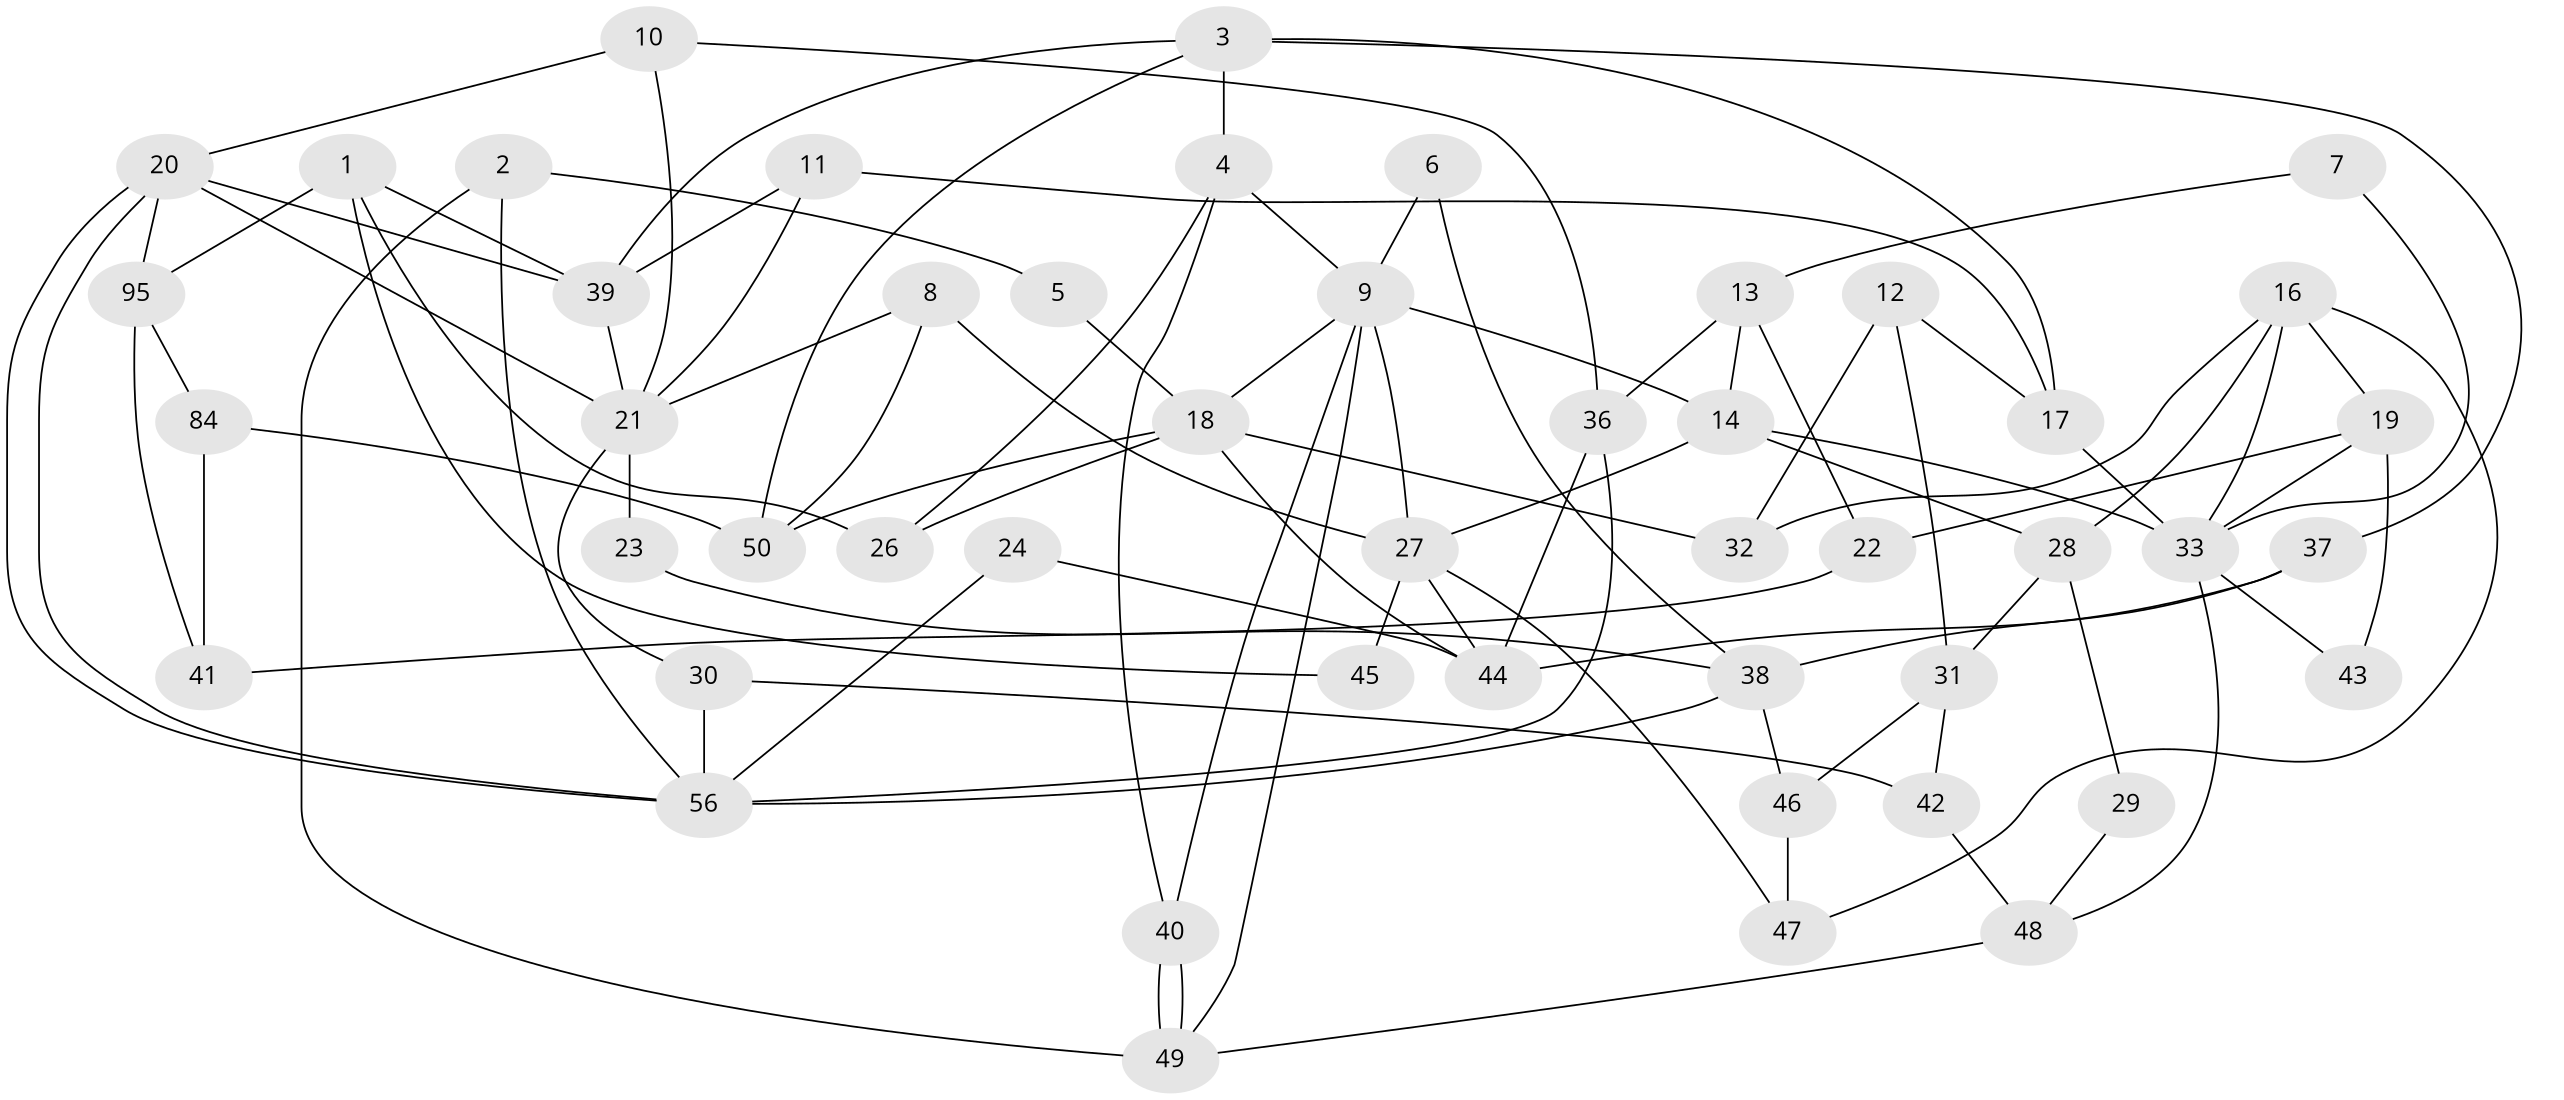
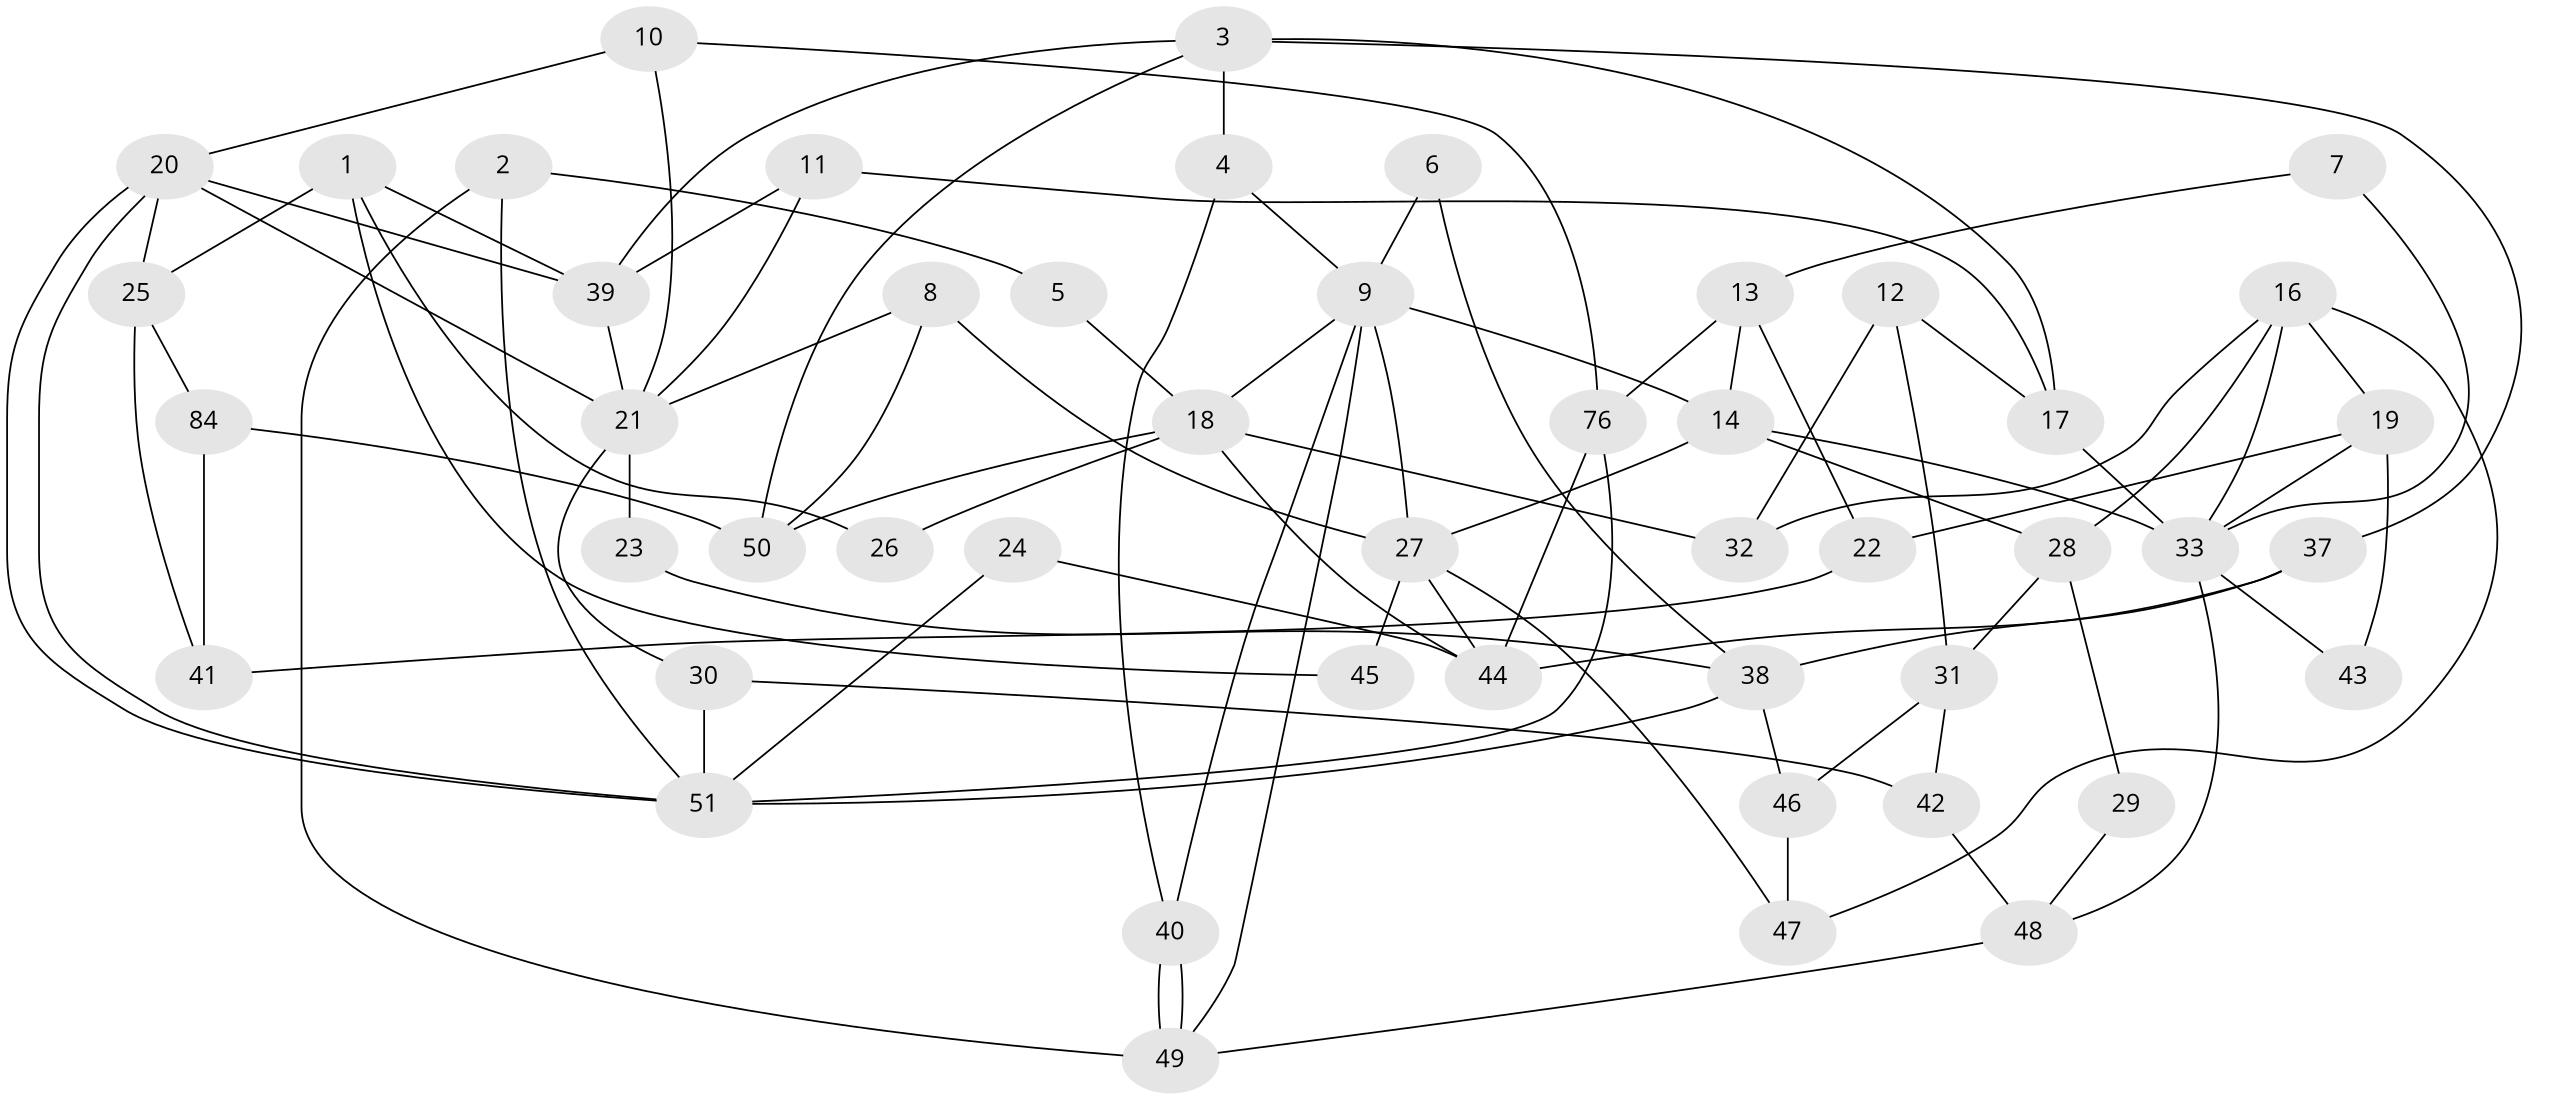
node "95": label "95" -> "25"
edge "4" -- "26": removed
node "36": label "36" -> "76"
node "56": label "56" -> "51"
